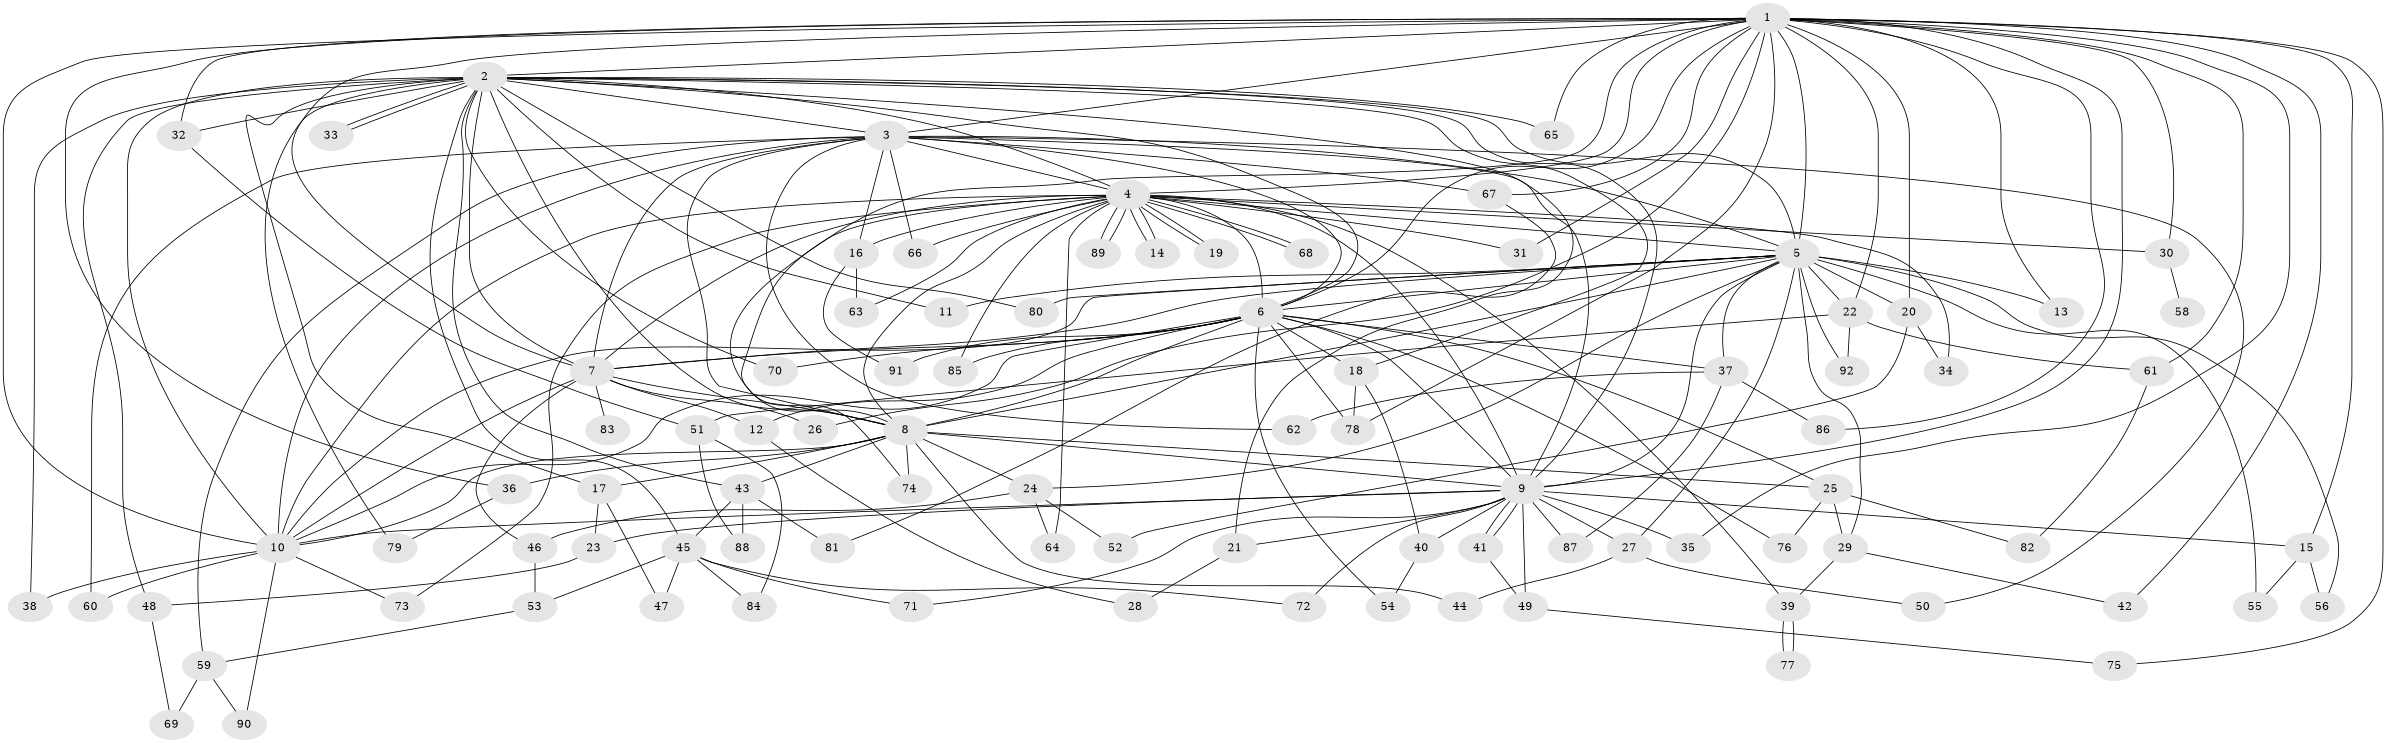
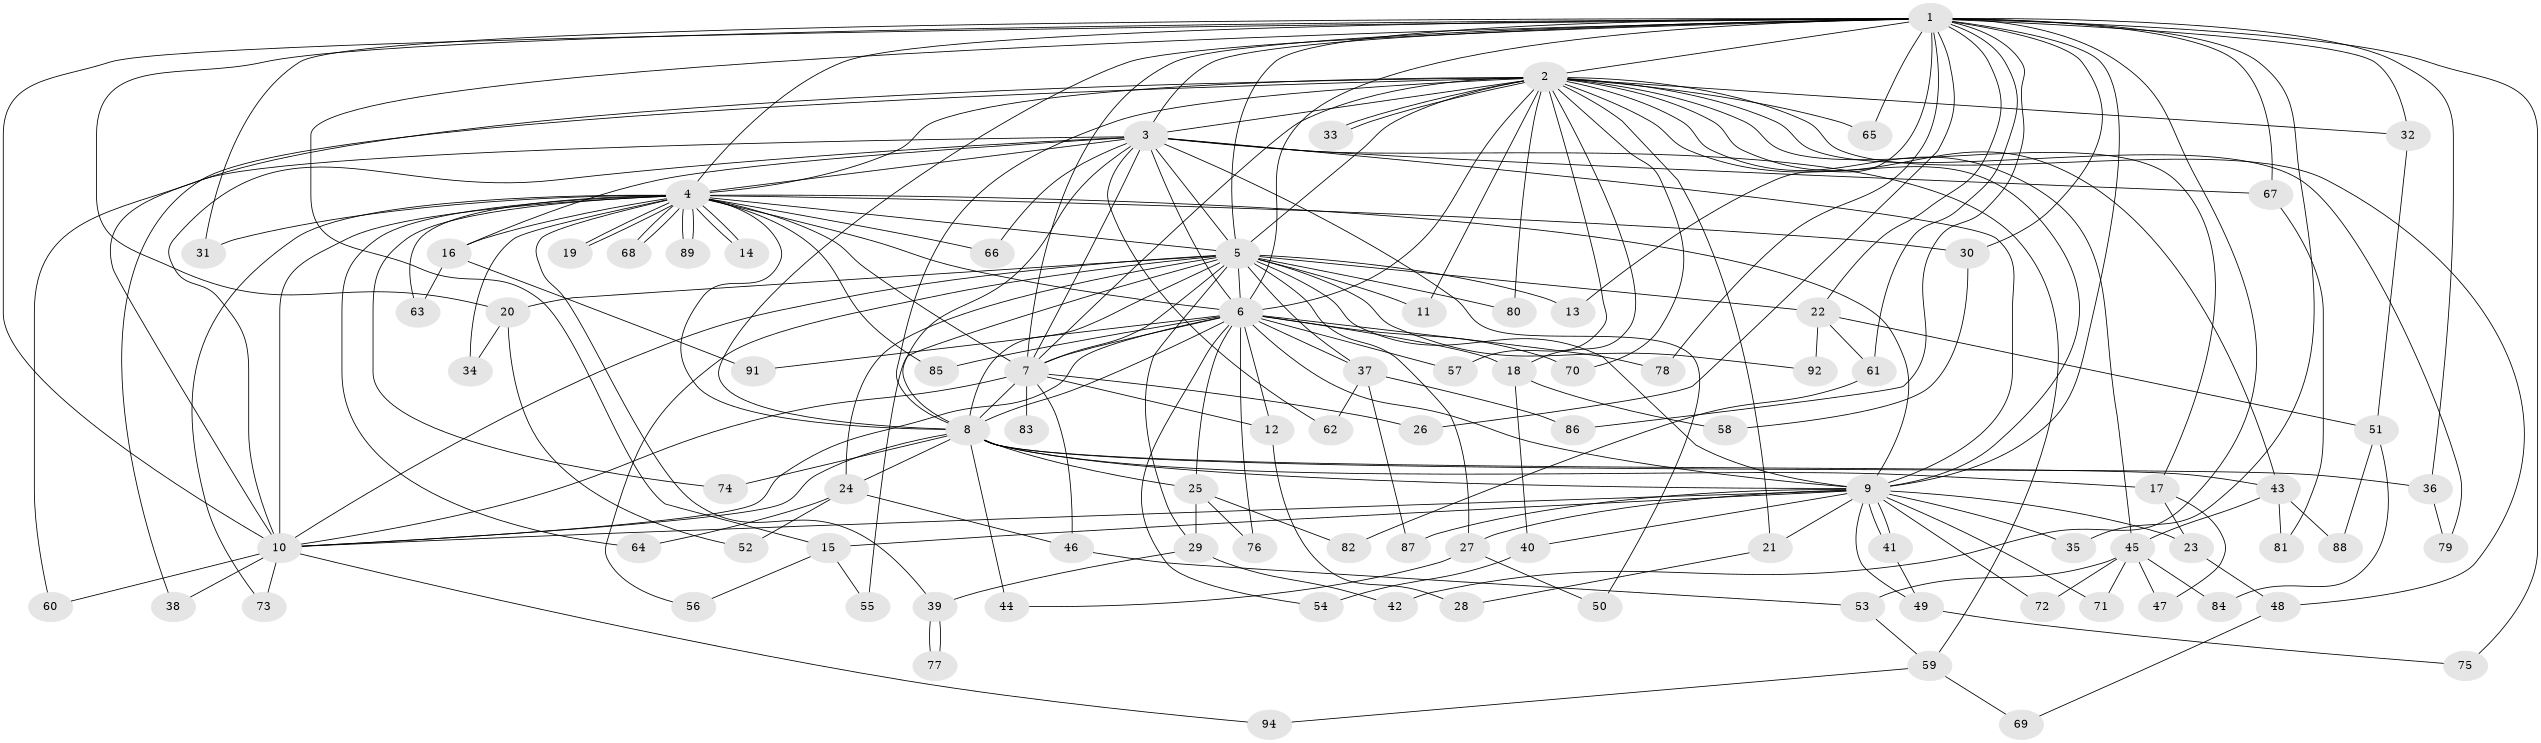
node "57": added
edge "18" -- "78": now "18" -- "58"
node "90": label "90" -> "94"
